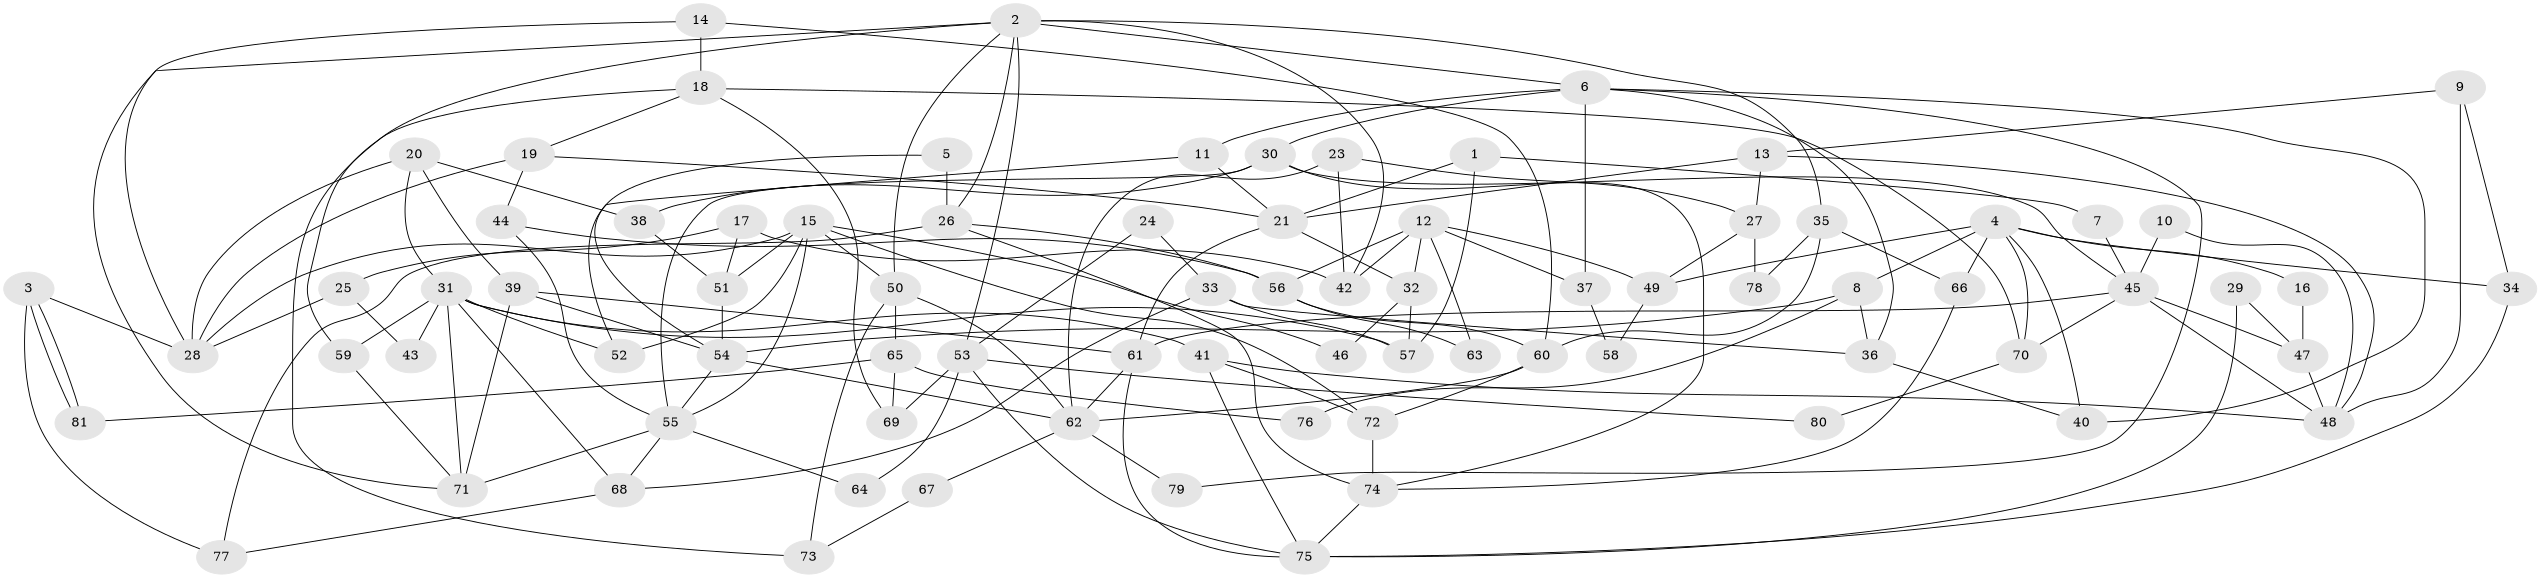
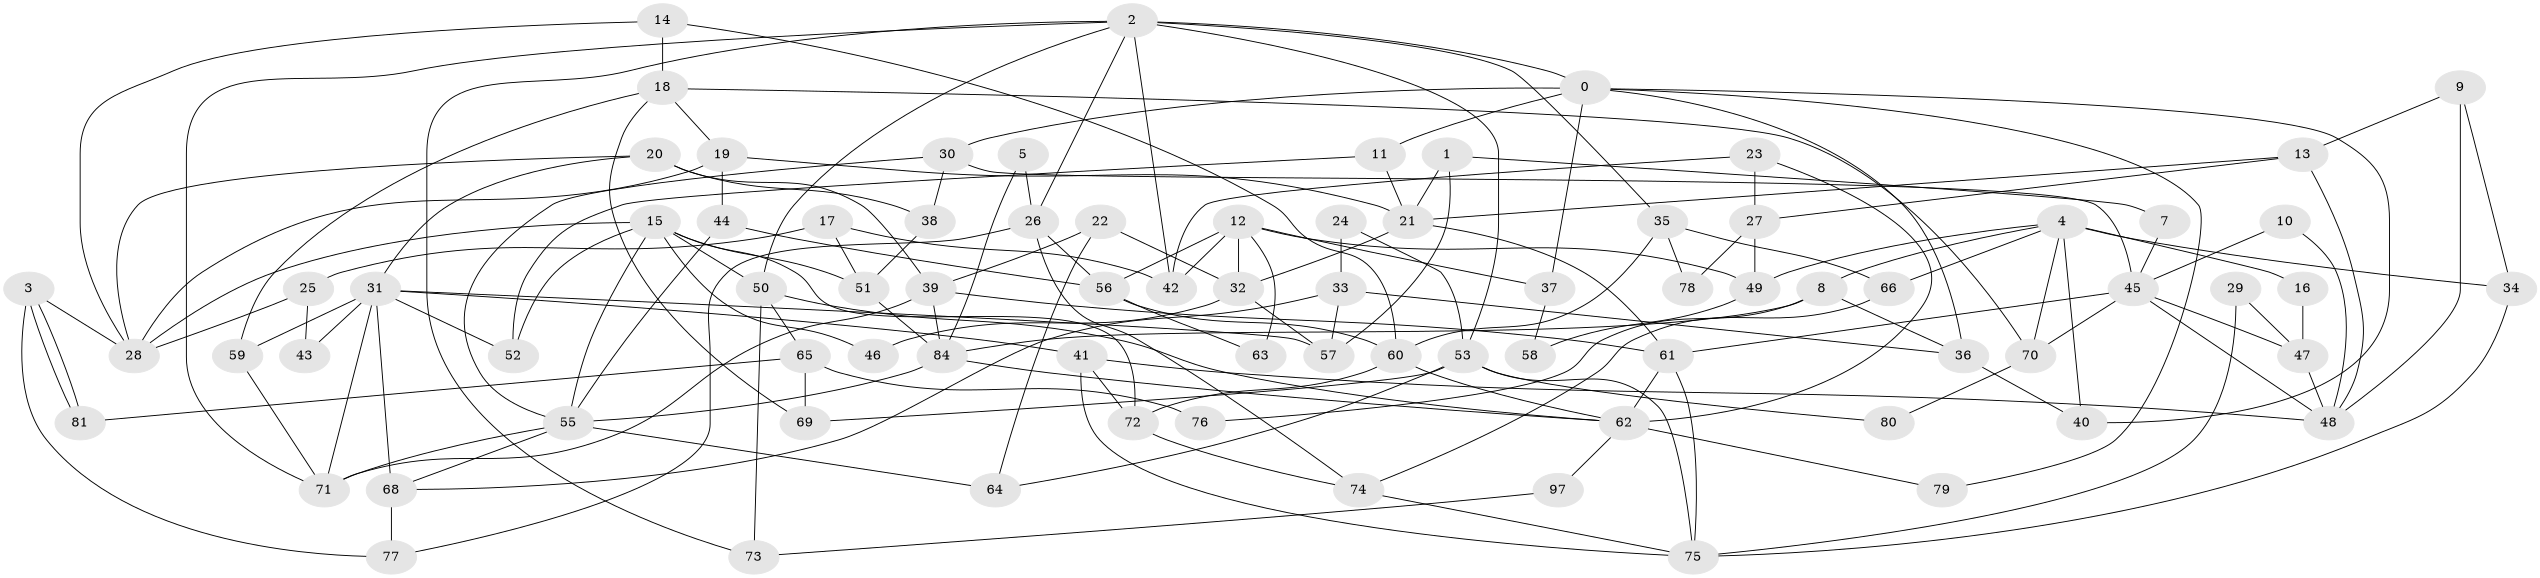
node "6": label "6" -> "0"
node "22": added
edge "30" -- "74": removed
node "54": label "54" -> "84"
node "67": label "67" -> "97"
